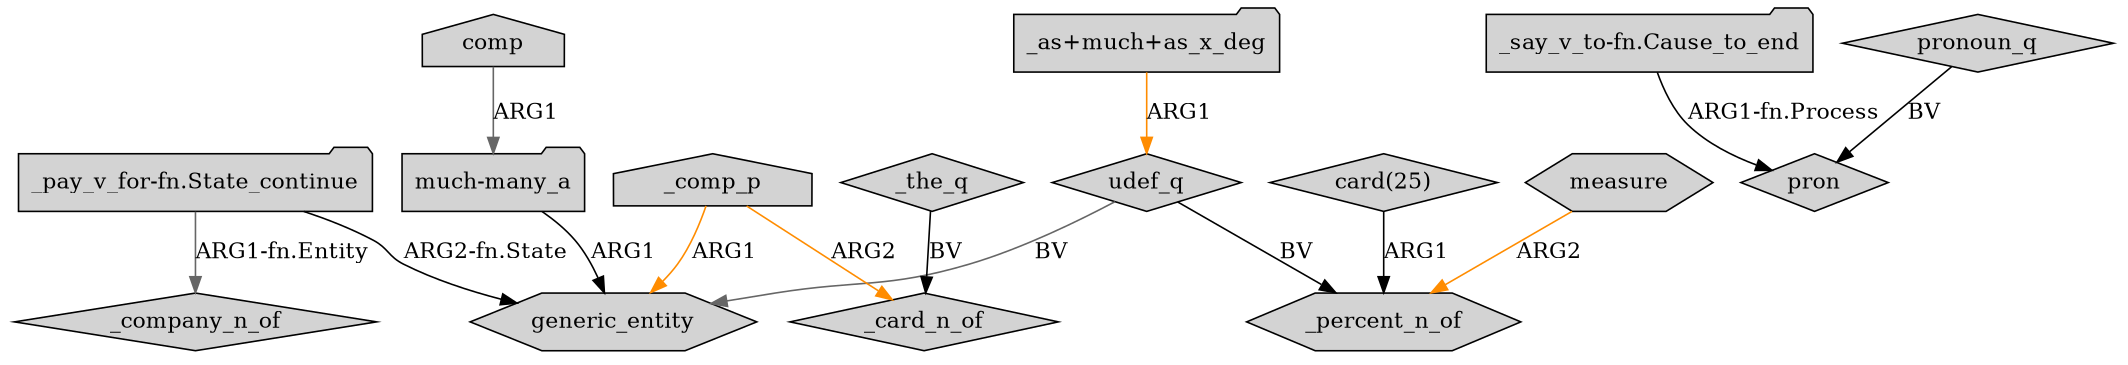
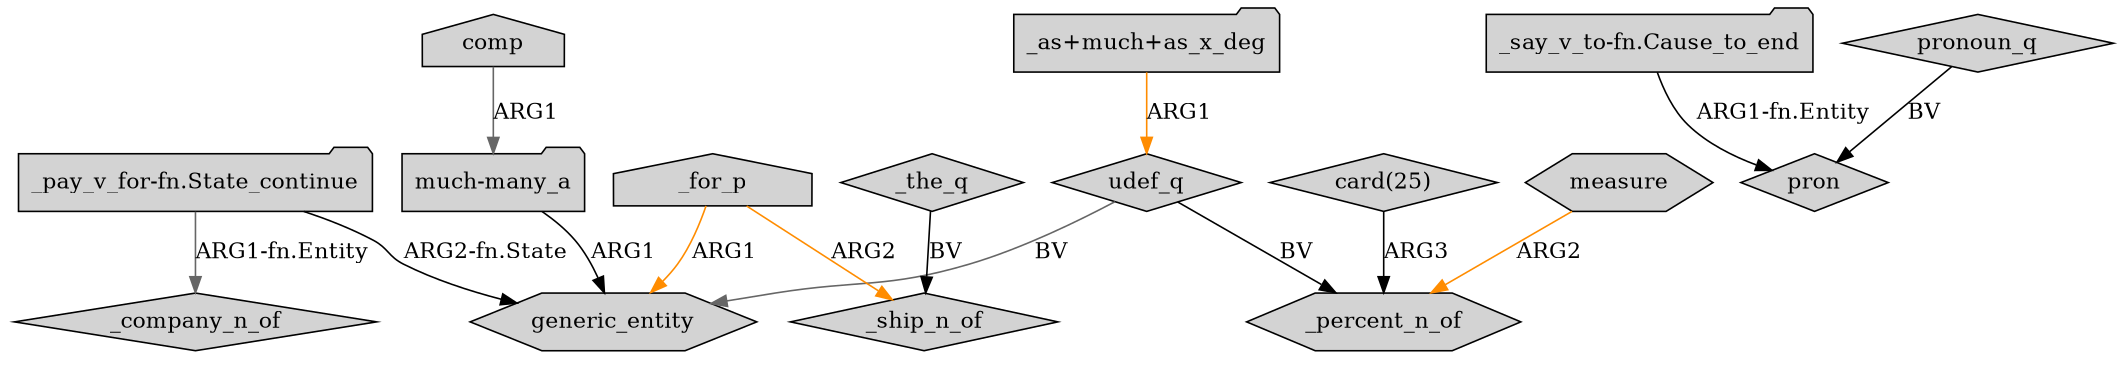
edge "_say_v_to-fn.Cause_to_end" -> "pron": label "ARG1-fn.Process" -> "ARG1-fn.Entity"
node "_comp_p": label "_comp_p" -> "_for_p"
edge "card(25)" -> "_percent_n_of": label "ARG1" -> "ARG3"
node "_card_n_of": label "_card_n_of" -> "_ship_n_of"
